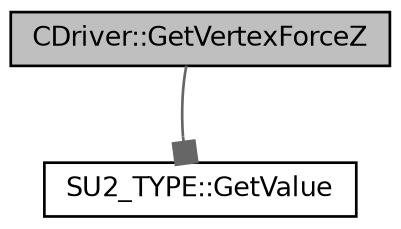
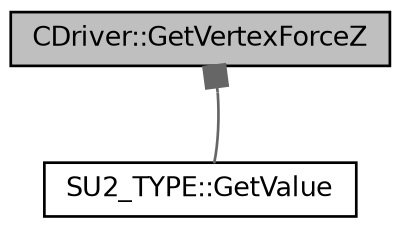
edge "CDriver::GetVertexForceZ" -> "SU2_TYPE::GetValue": reversed
